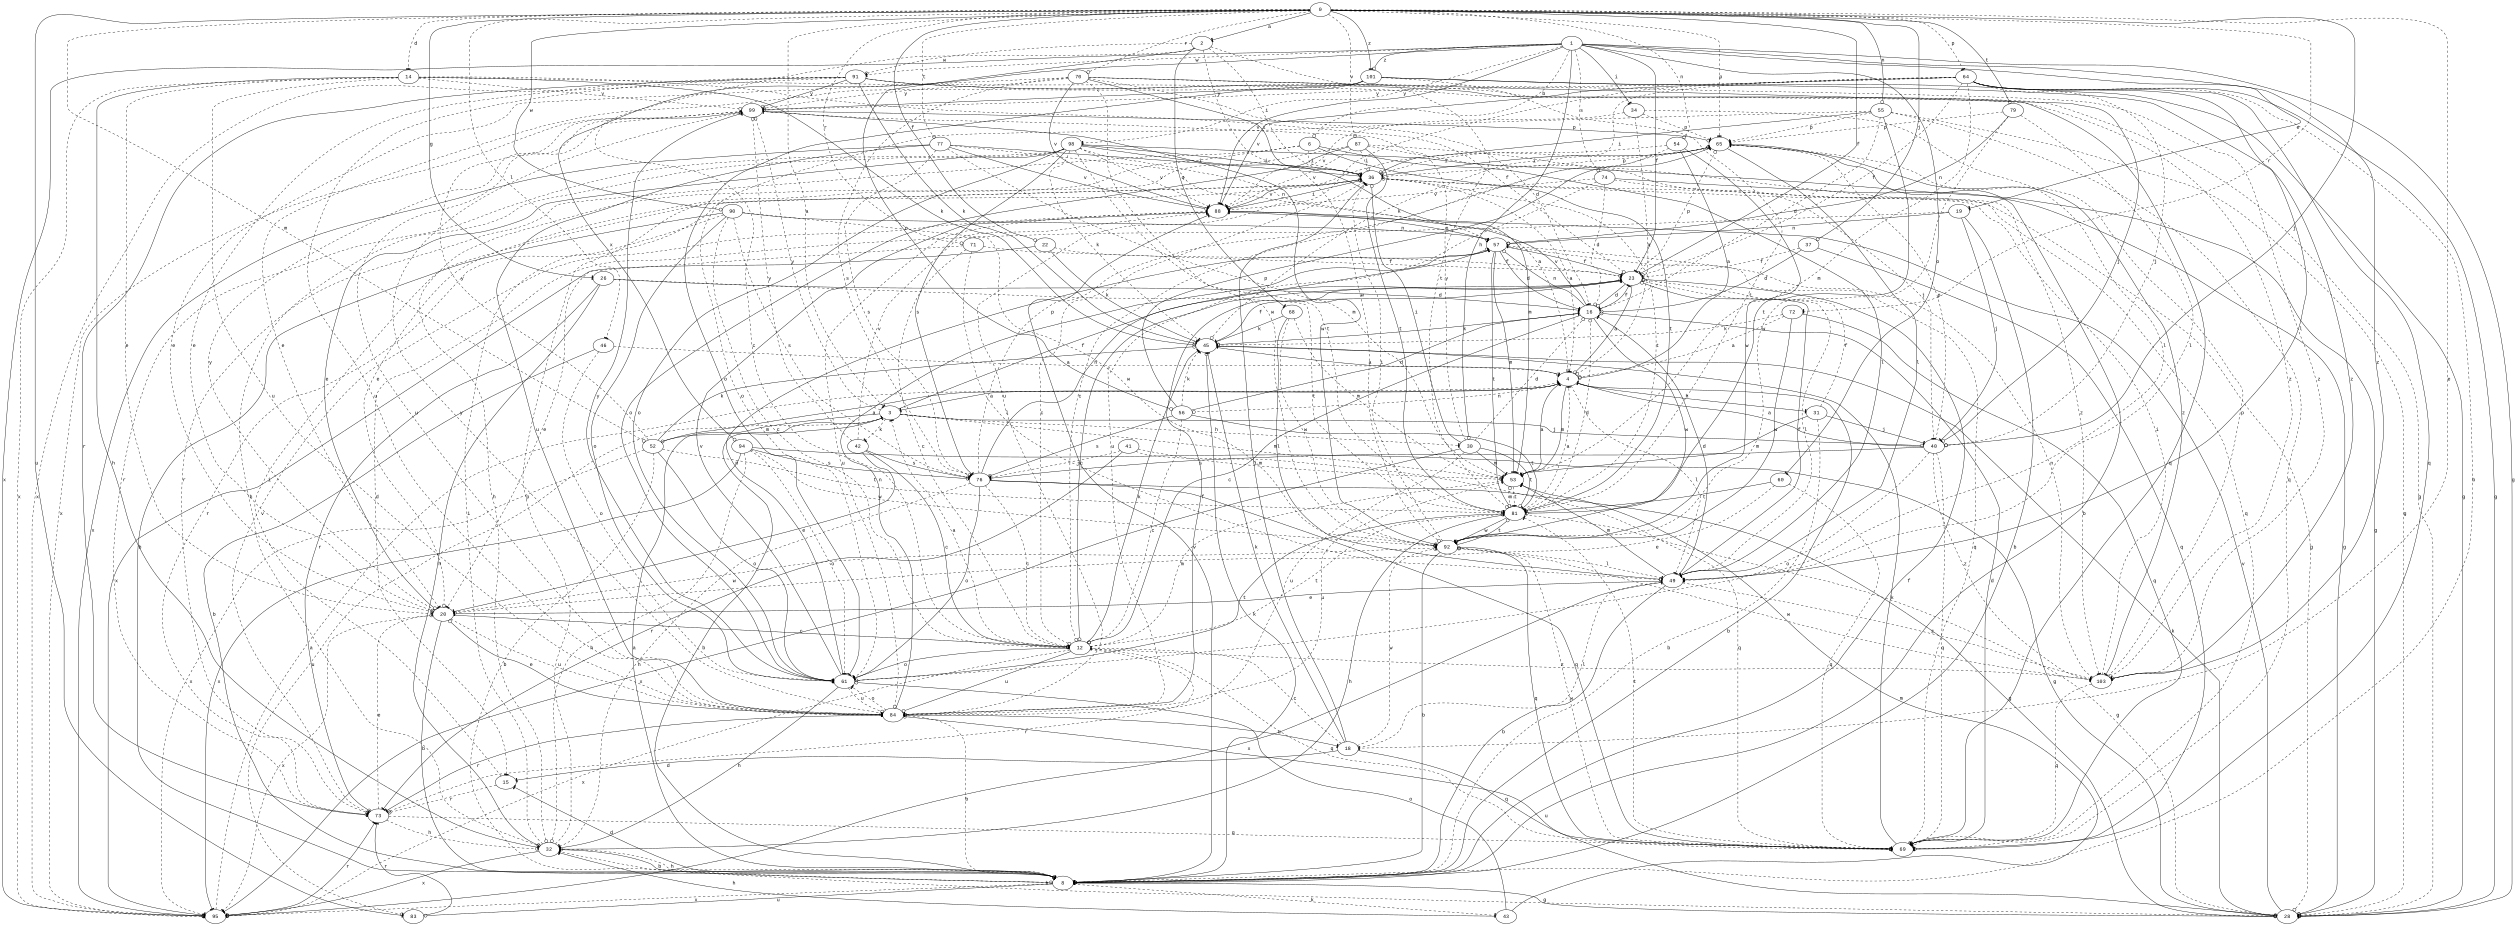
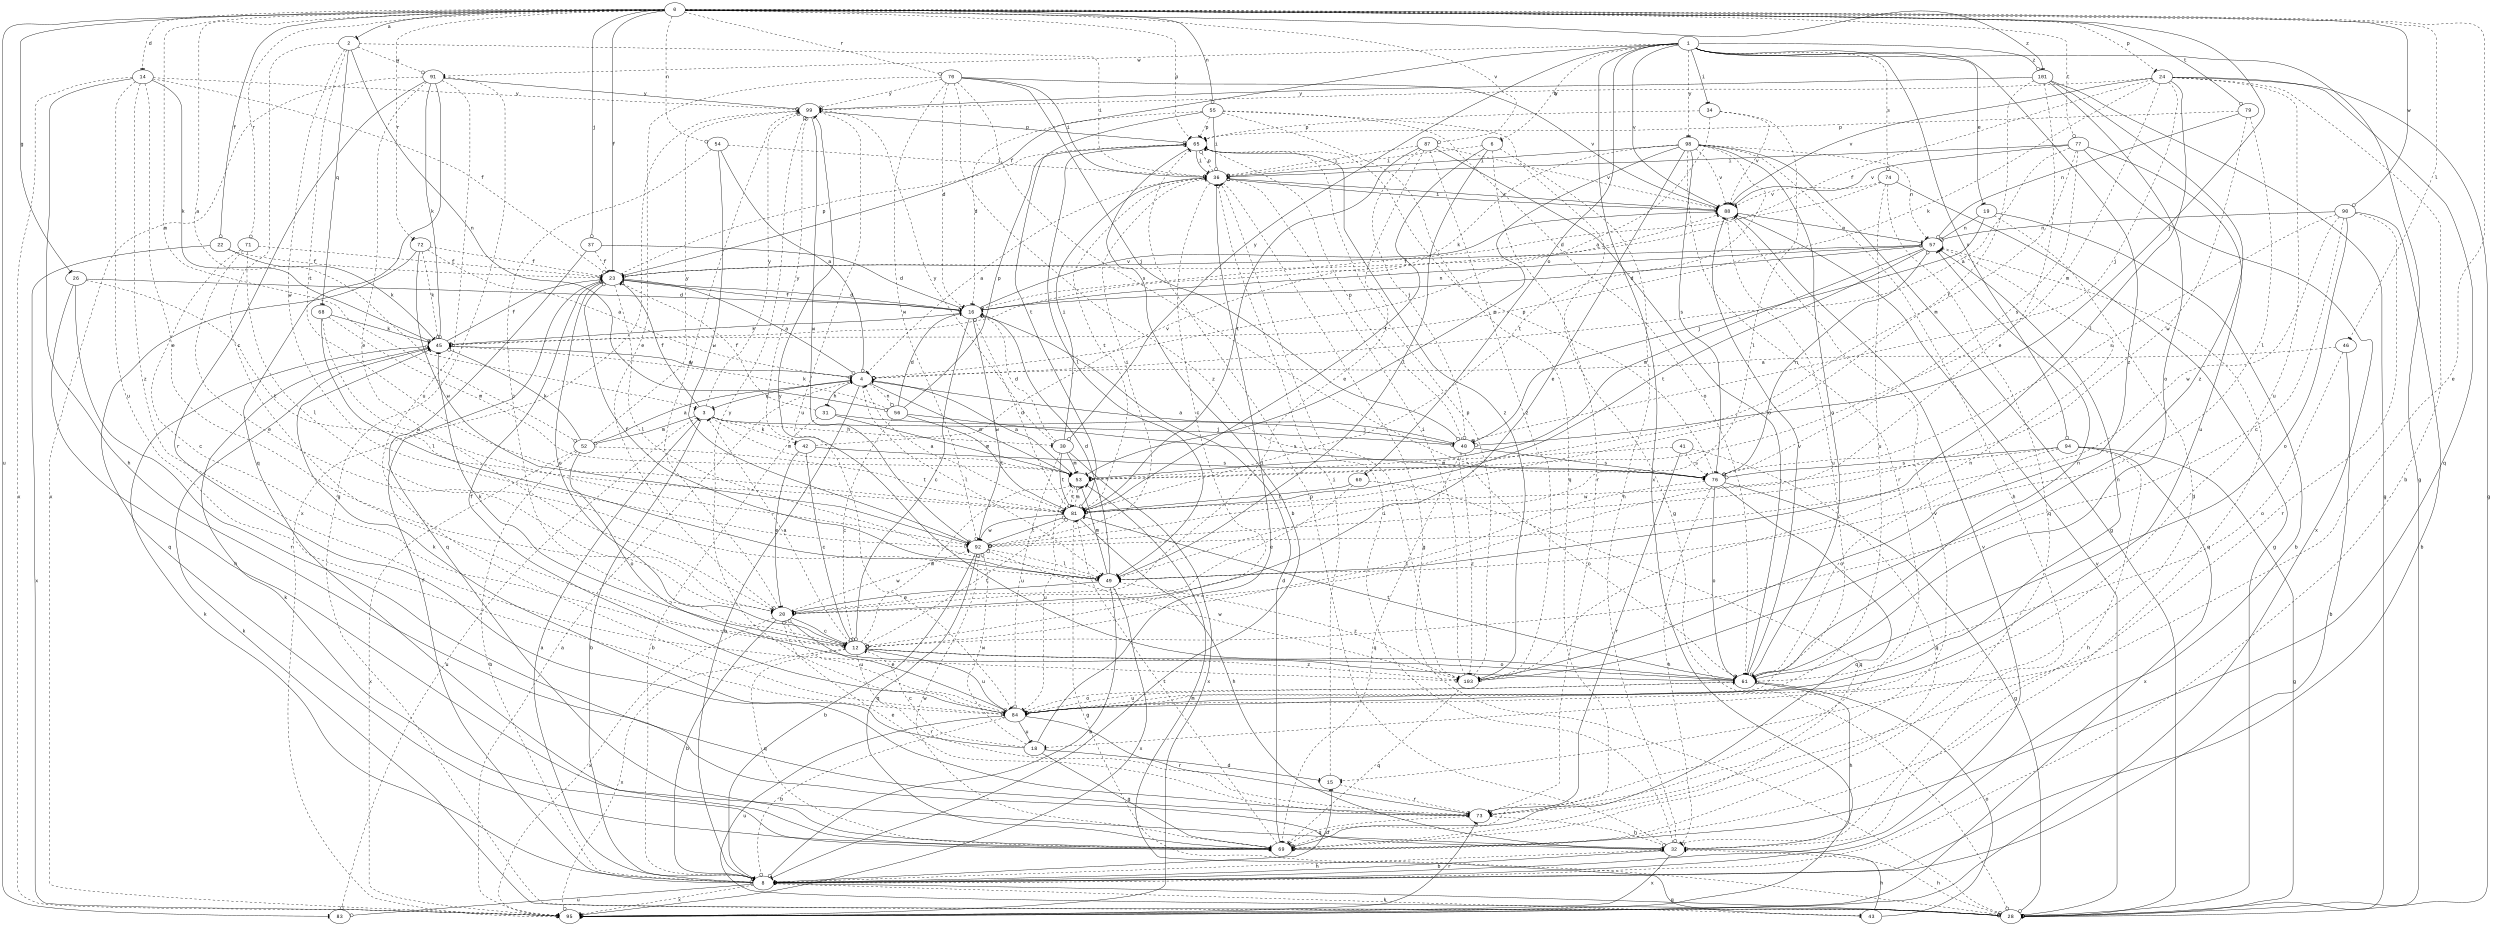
node "64": label "64" -> "24"
edge "1" -> "6": arrowhead odot -> tee
edge "87" -> "40": arrowhead tee -> odot
edge "1" -> "30": label "h" -> "y"
edge "72" -> "23": added, label "f"
edge "18" -> "49": removed, label "l"
edge "83" -> "73": removed, label "r"
